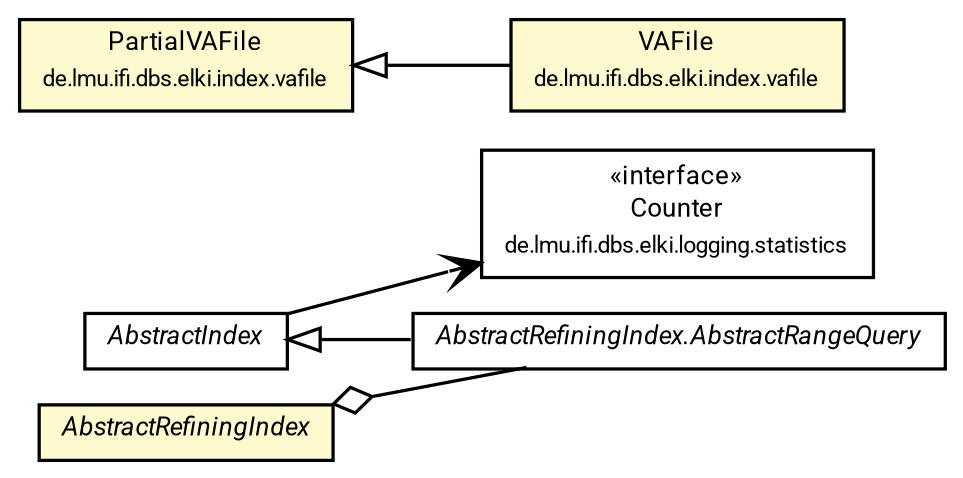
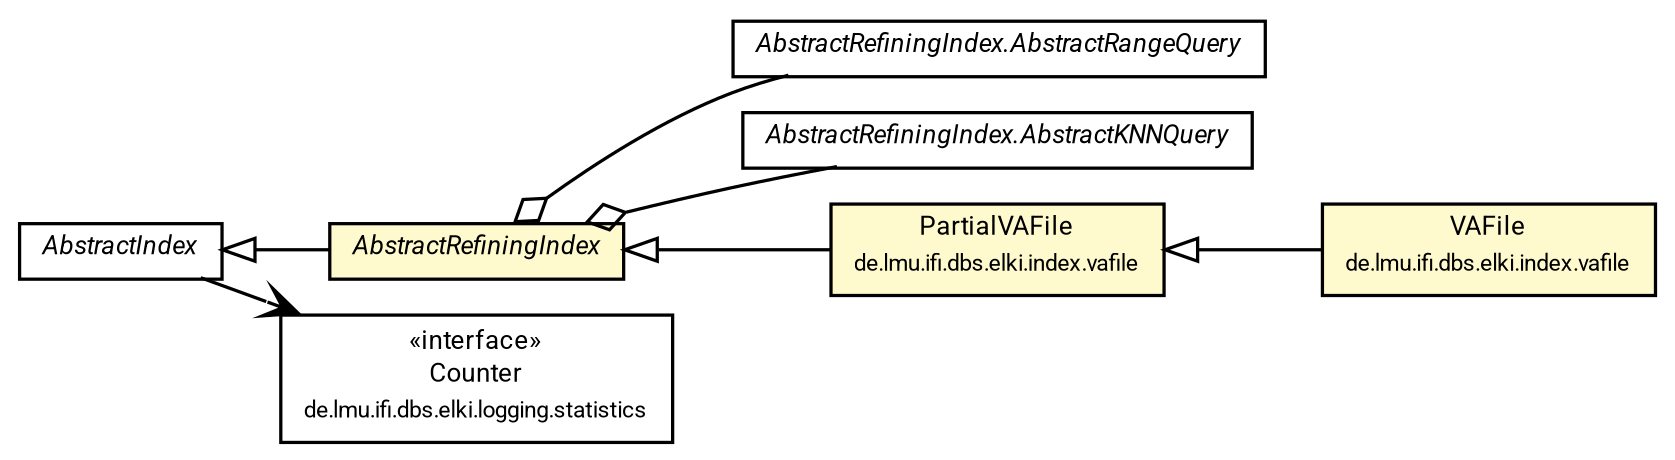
node "AbstractRefiningIndex.AbstractKNNQuery": added
edge "PartialVAFile" -> "AbstractRefiningIndex": added
edge "AbstractRefiningIndex.AbstractRangeQuery" -> "AbstractIndex": now "AbstractRefiningIndex" -> "AbstractIndex"
